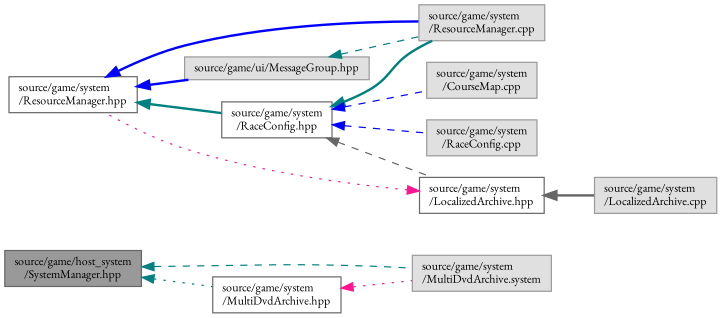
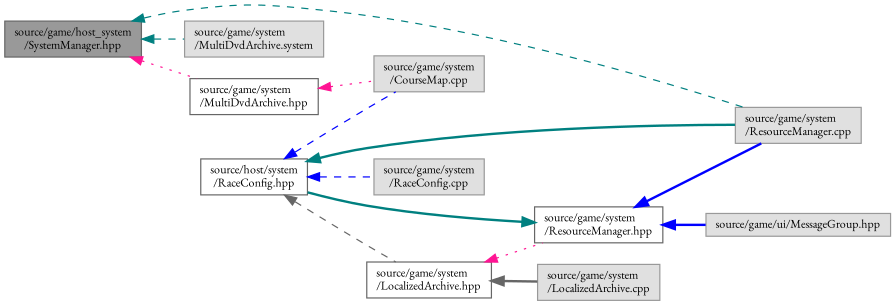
edge "source/game/system /ResourceManager.cpp" -> "source/game/ui/MessageGroup.hpp": now "source/game/system /ResourceManager.cpp" -> "source/game/host_system /SystemManager.hpp"
node "source/game/system /RaceConfig.hpp": label "source/game/system /RaceConfig.hpp" -> "source/host/system /RaceConfig.hpp"
edge "source/game/system /MultiDvdArchive.hpp" -> "source/game/host_system /SystemManager.hpp": color teal -> deeppink
edge "source/game/system /MultiDvdArchive.system" -> "source/game/system /MultiDvdArchive.hpp": now "source/game/system /CourseMap.cpp" -> "source/game/system /MultiDvdArchive.hpp"
